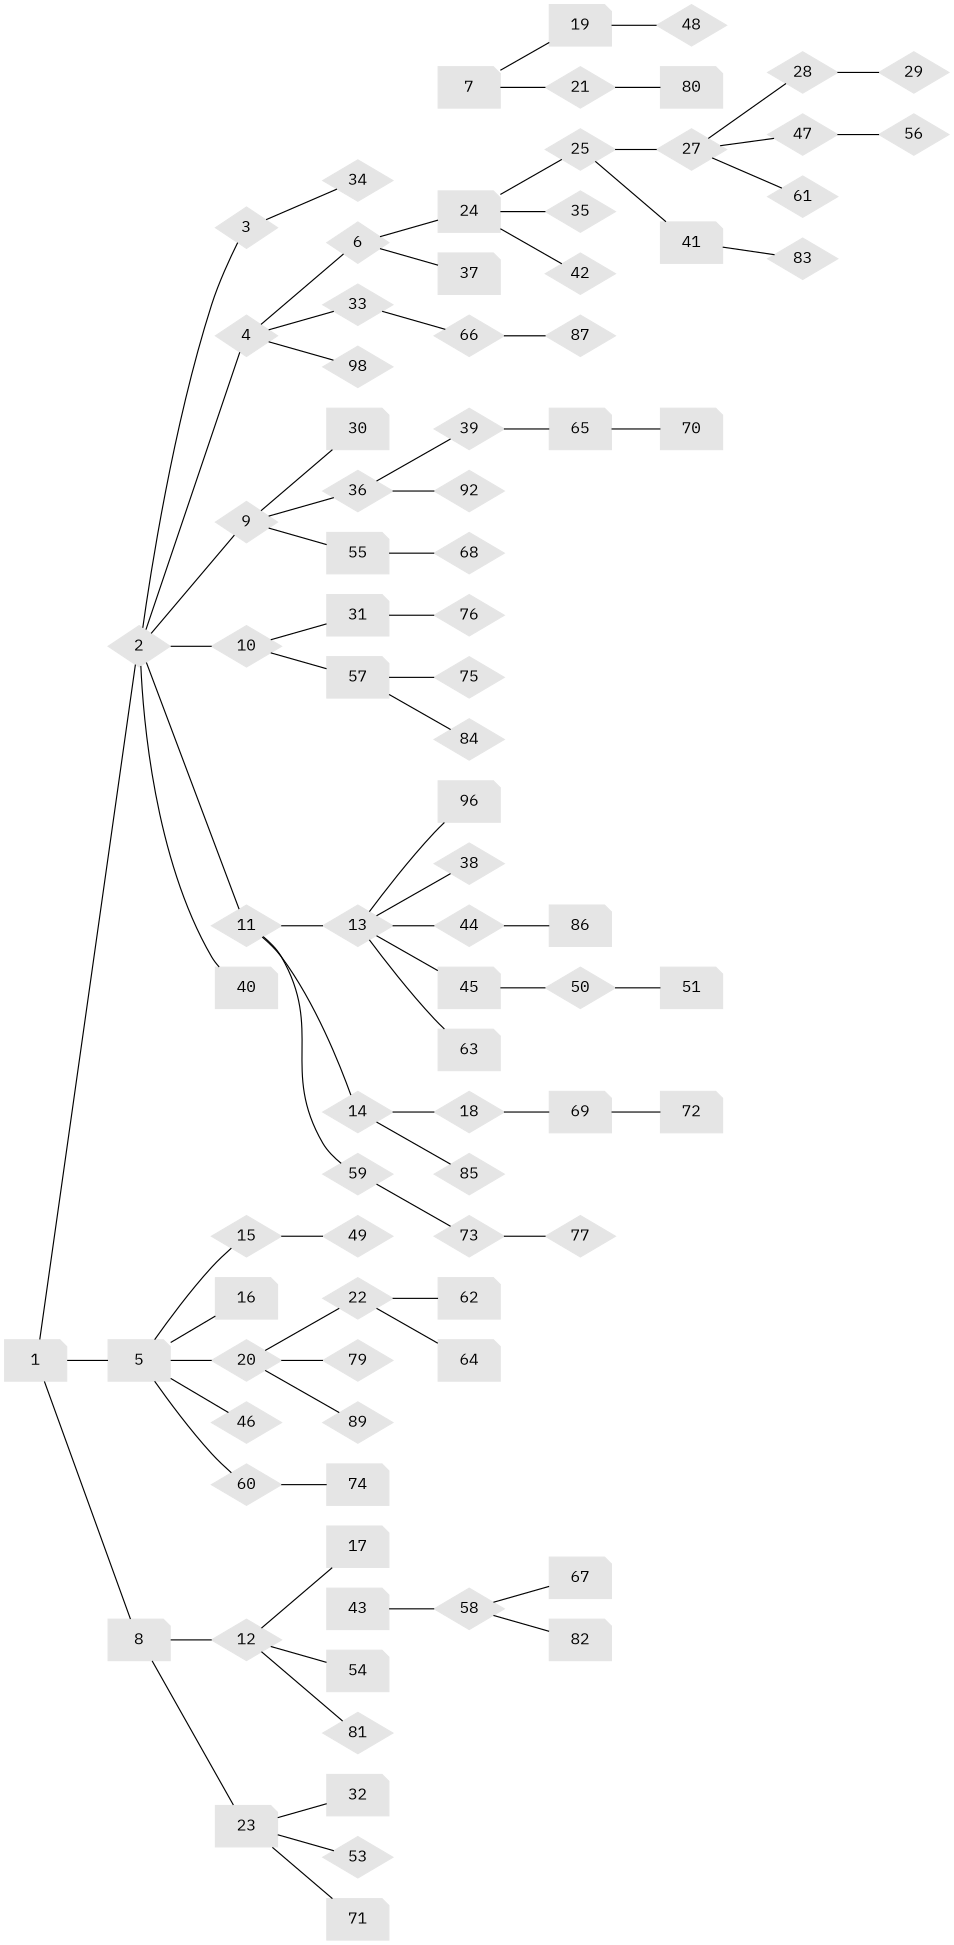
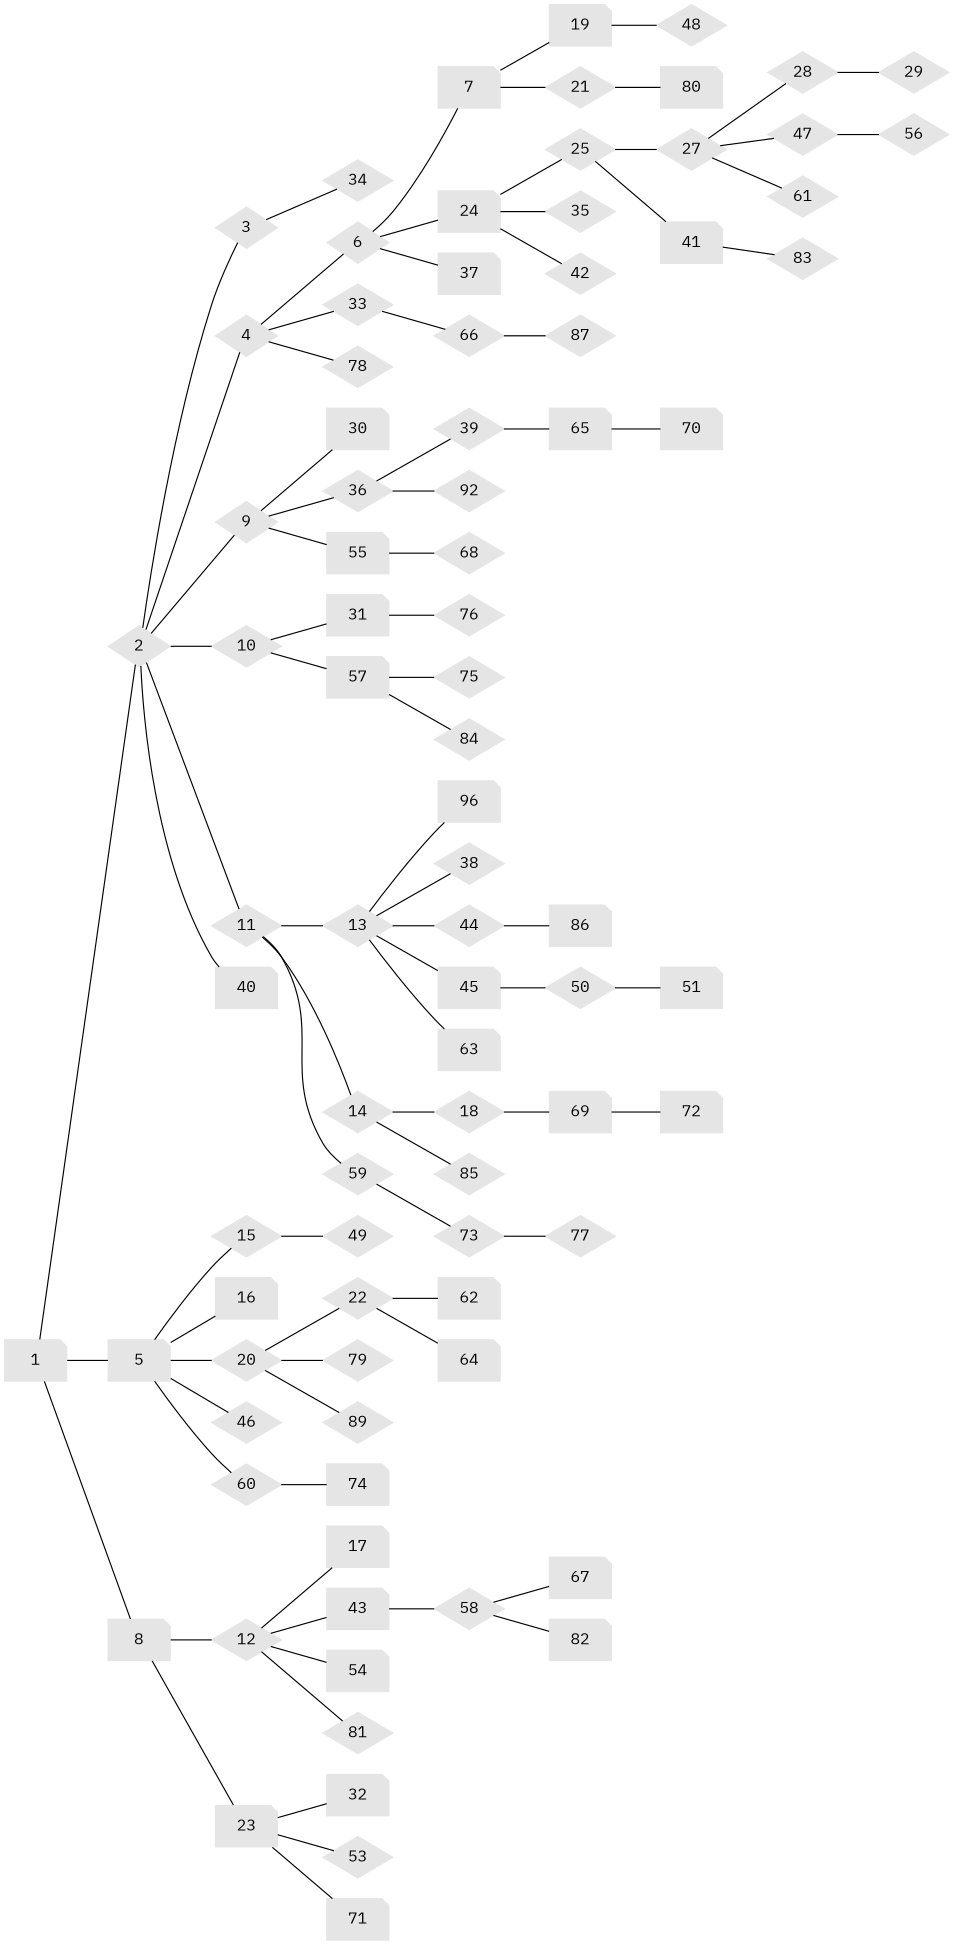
edge "7" -- "6": added
node "98": label "98" -> "78"
edge "43" -- "12": added
